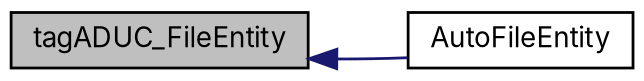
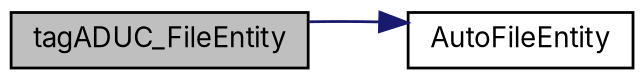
edge "AutoFileEntity" -> "tagADUC_FileEntity": reversed
